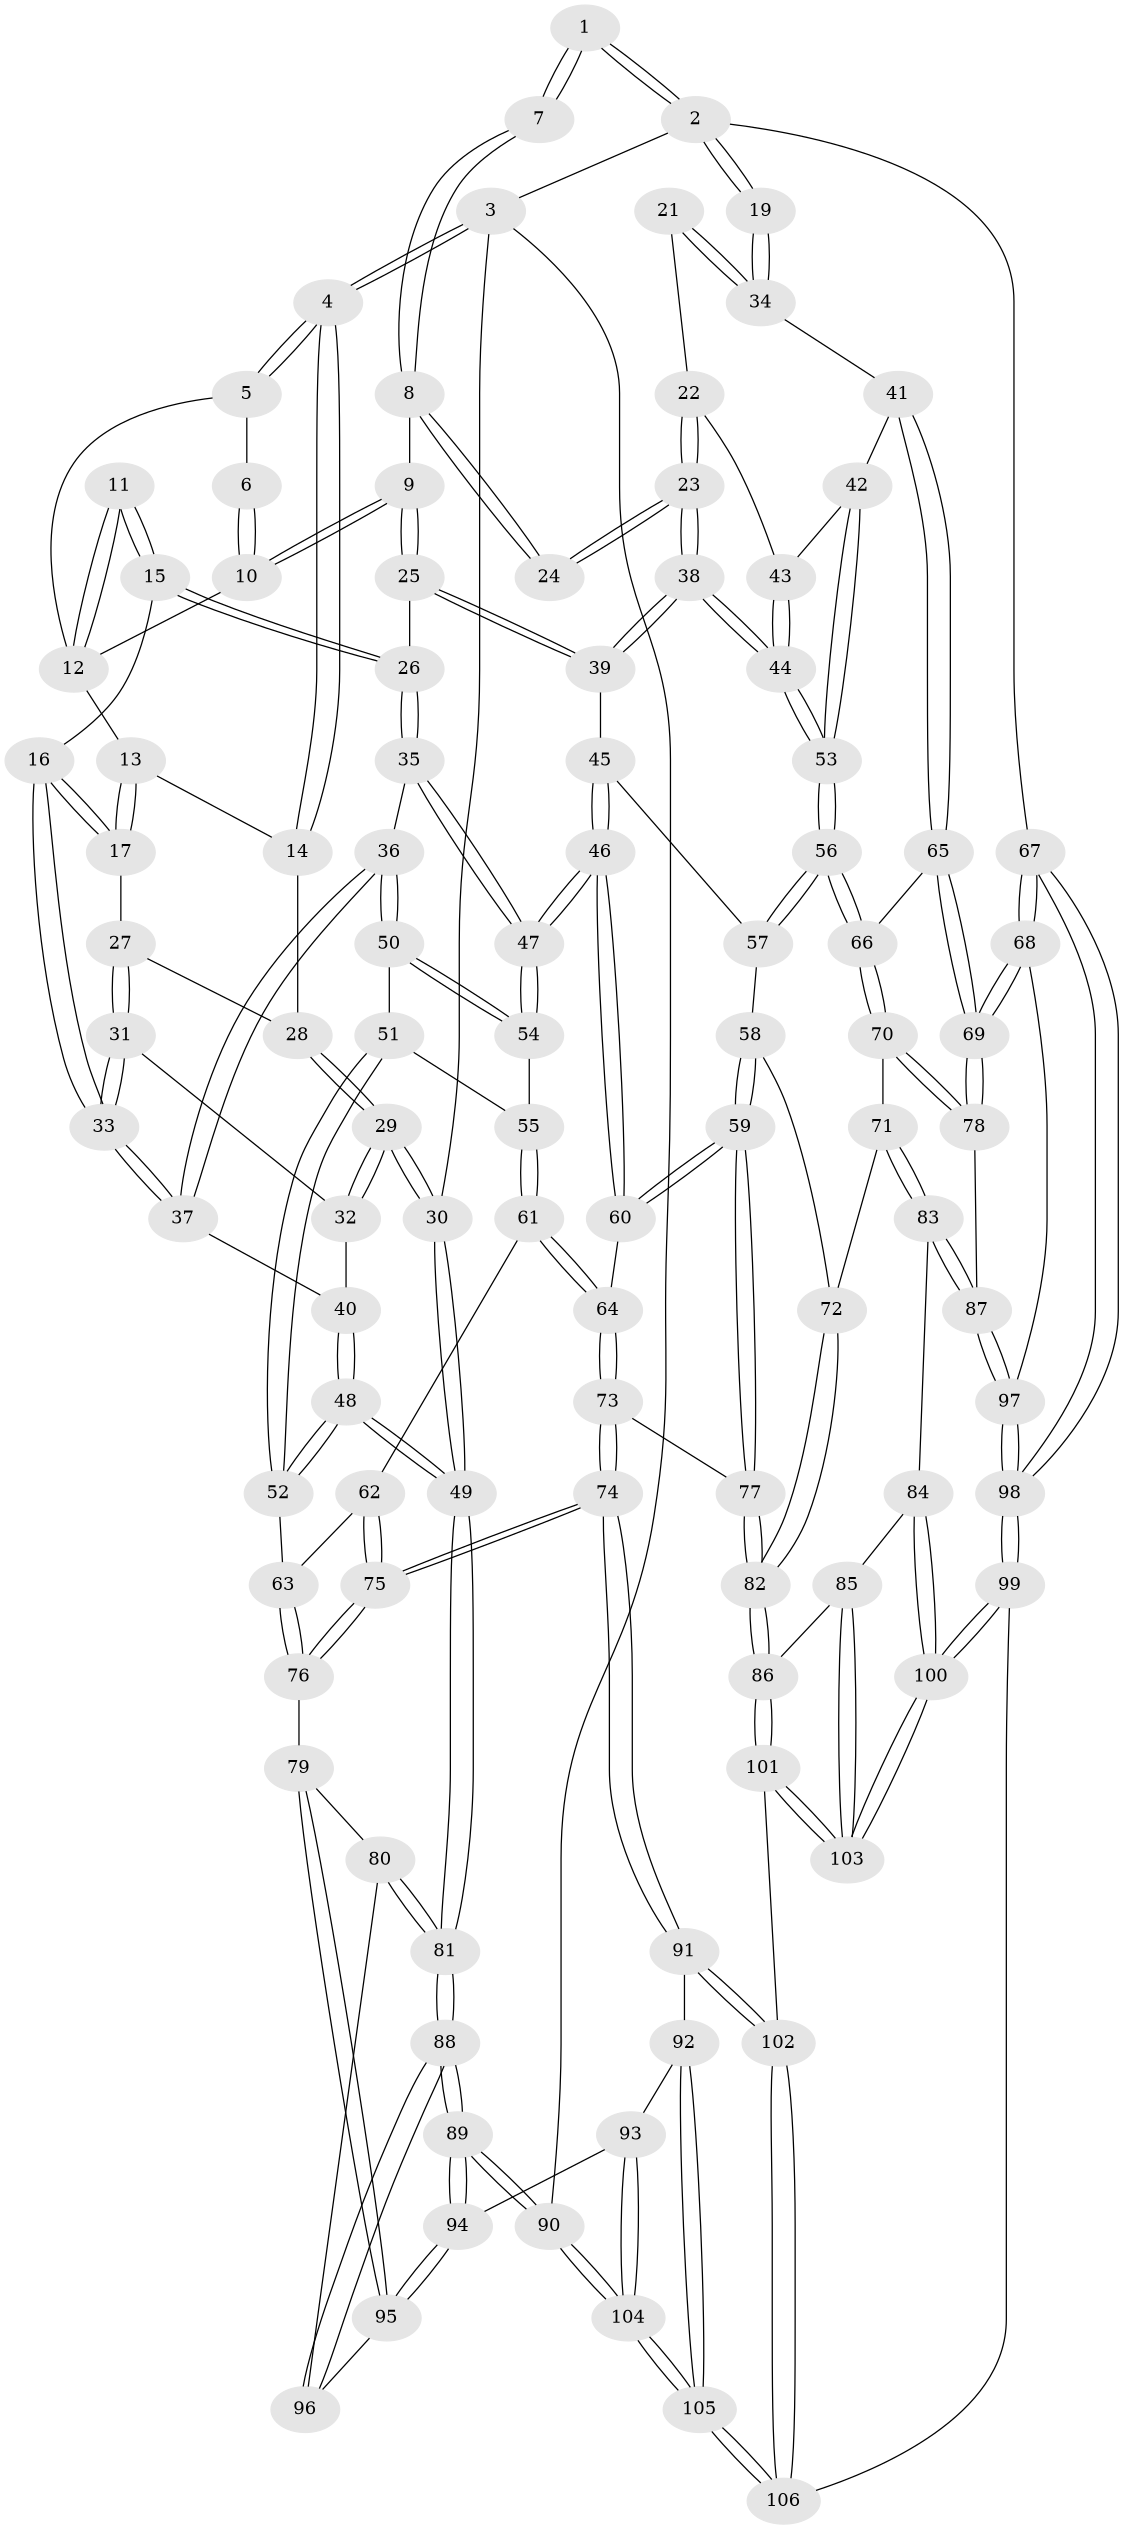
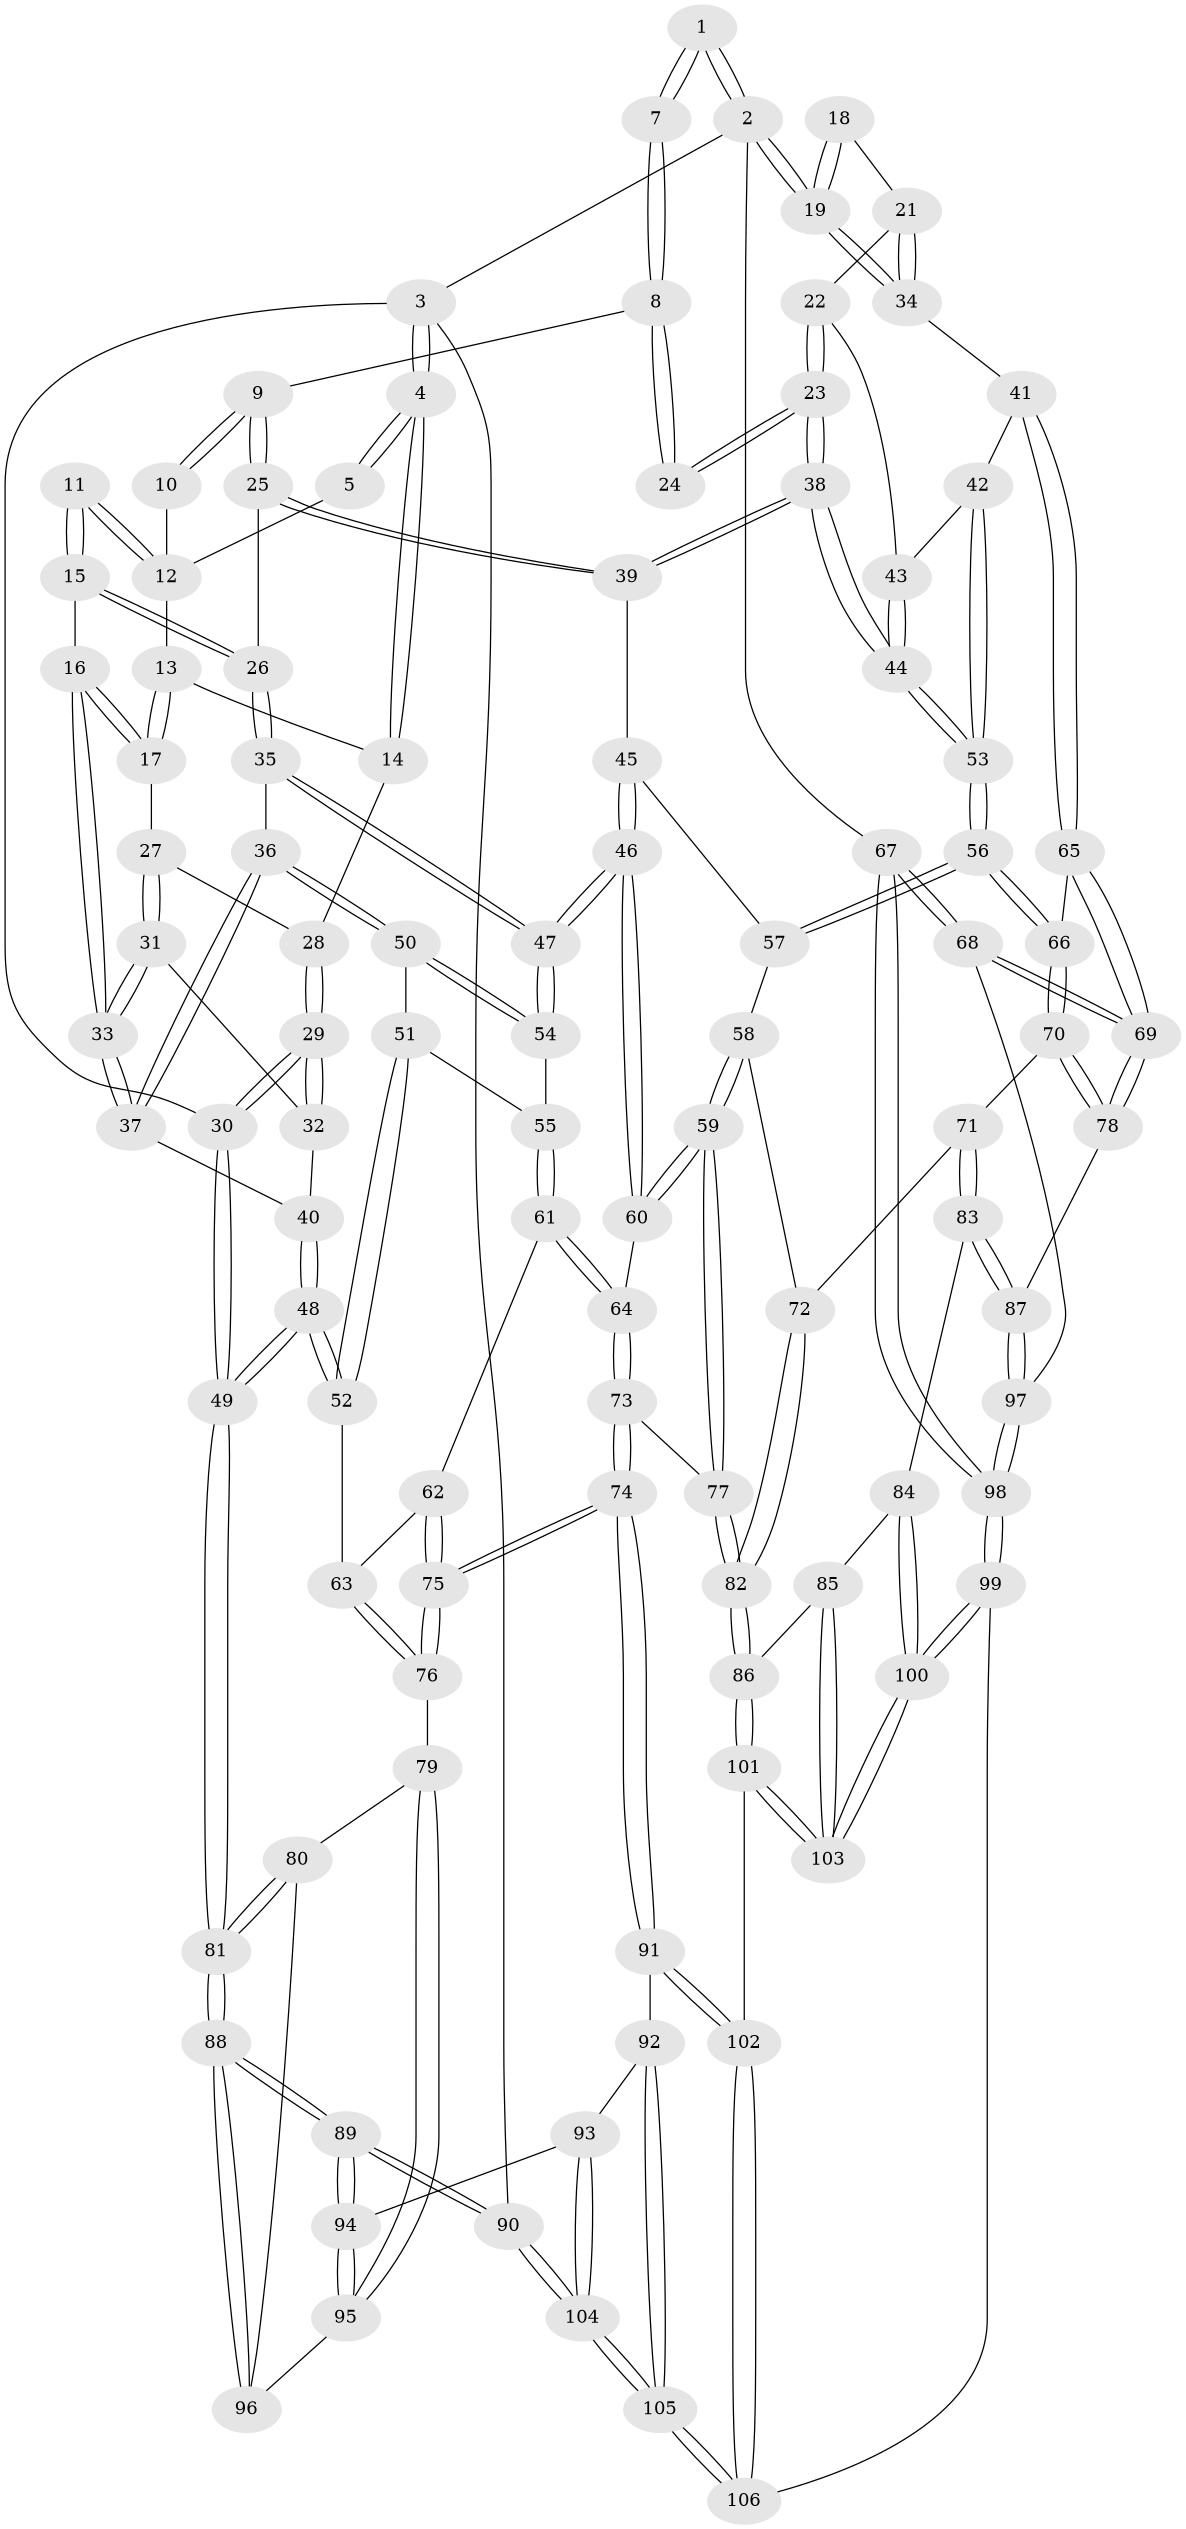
node "18": added
node "6": removed
